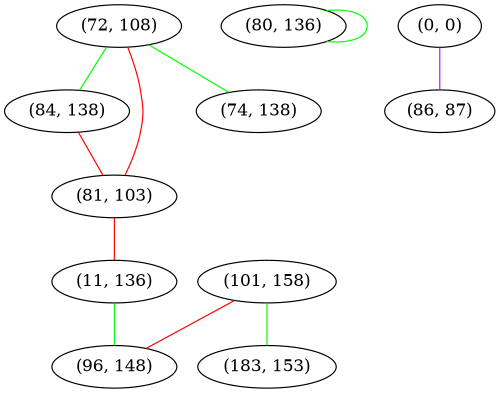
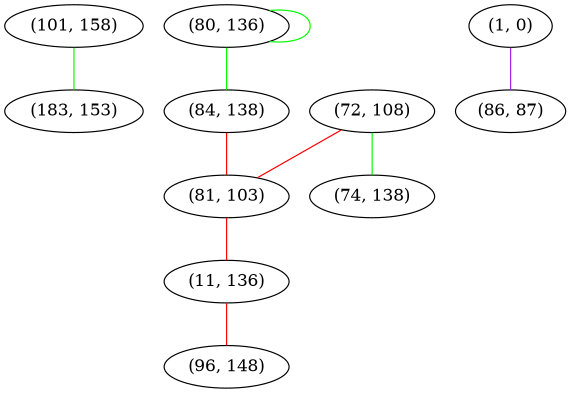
node "(0, 0)": label "(0, 0)" -> "(1, 0)"
edge "(72, 108)" -- "(84, 138)": now "(80, 136)" -- "(84, 138)"
edge "(11, 136)" -- "(96, 148)": color green -> red
edge "(101, 158)" -- "(96, 148)": removed
